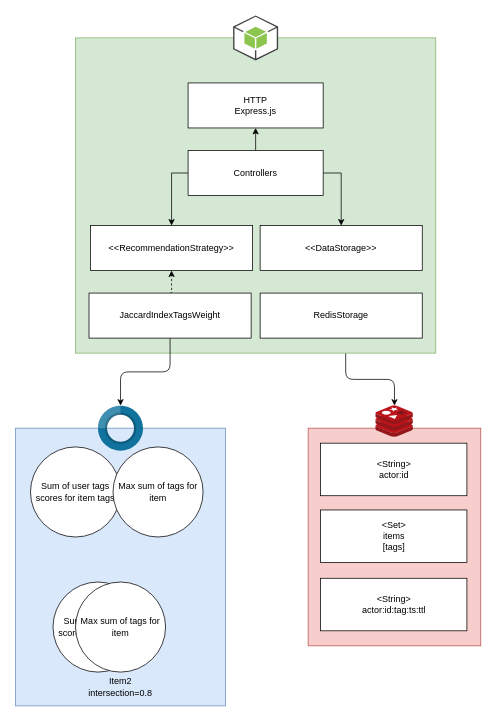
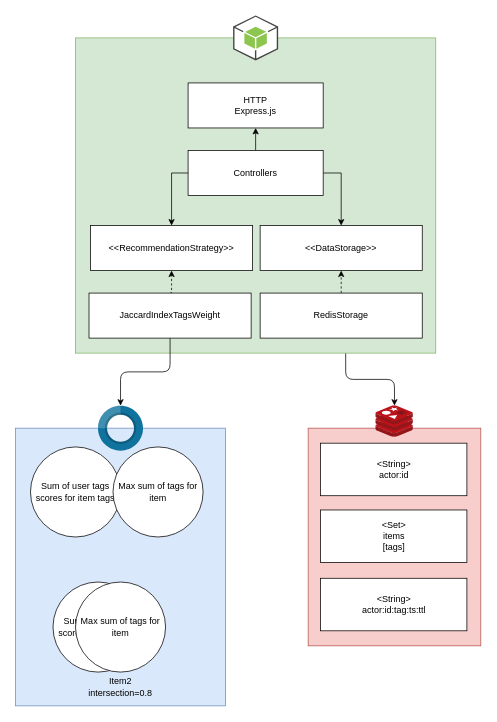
edge "RedisStorage" -> "<<DataStorage>>": added
